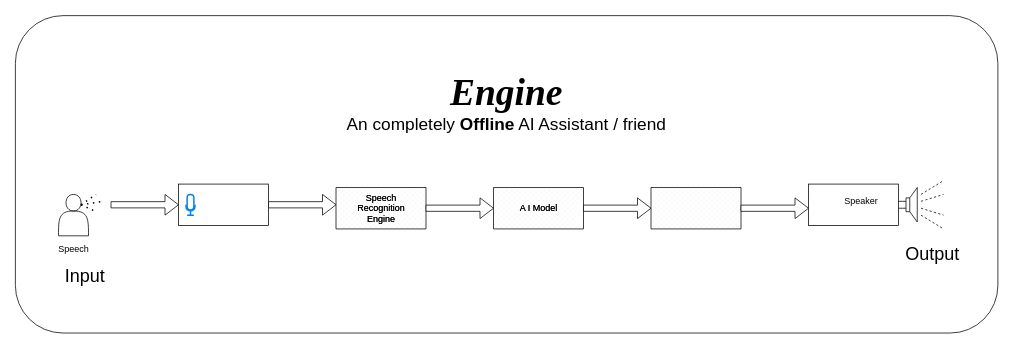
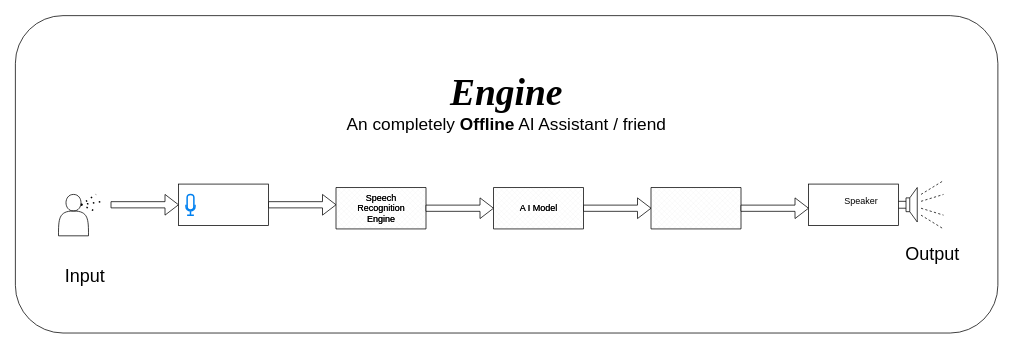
node "Speech": removed
